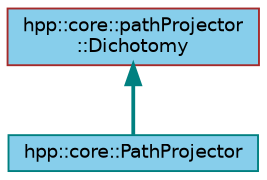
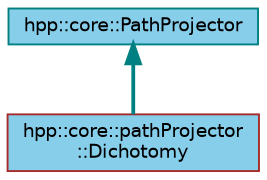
edge "hpp::core::PathProjector" -> "hpp::core::pathProjector ::Dichotomy": reversed
